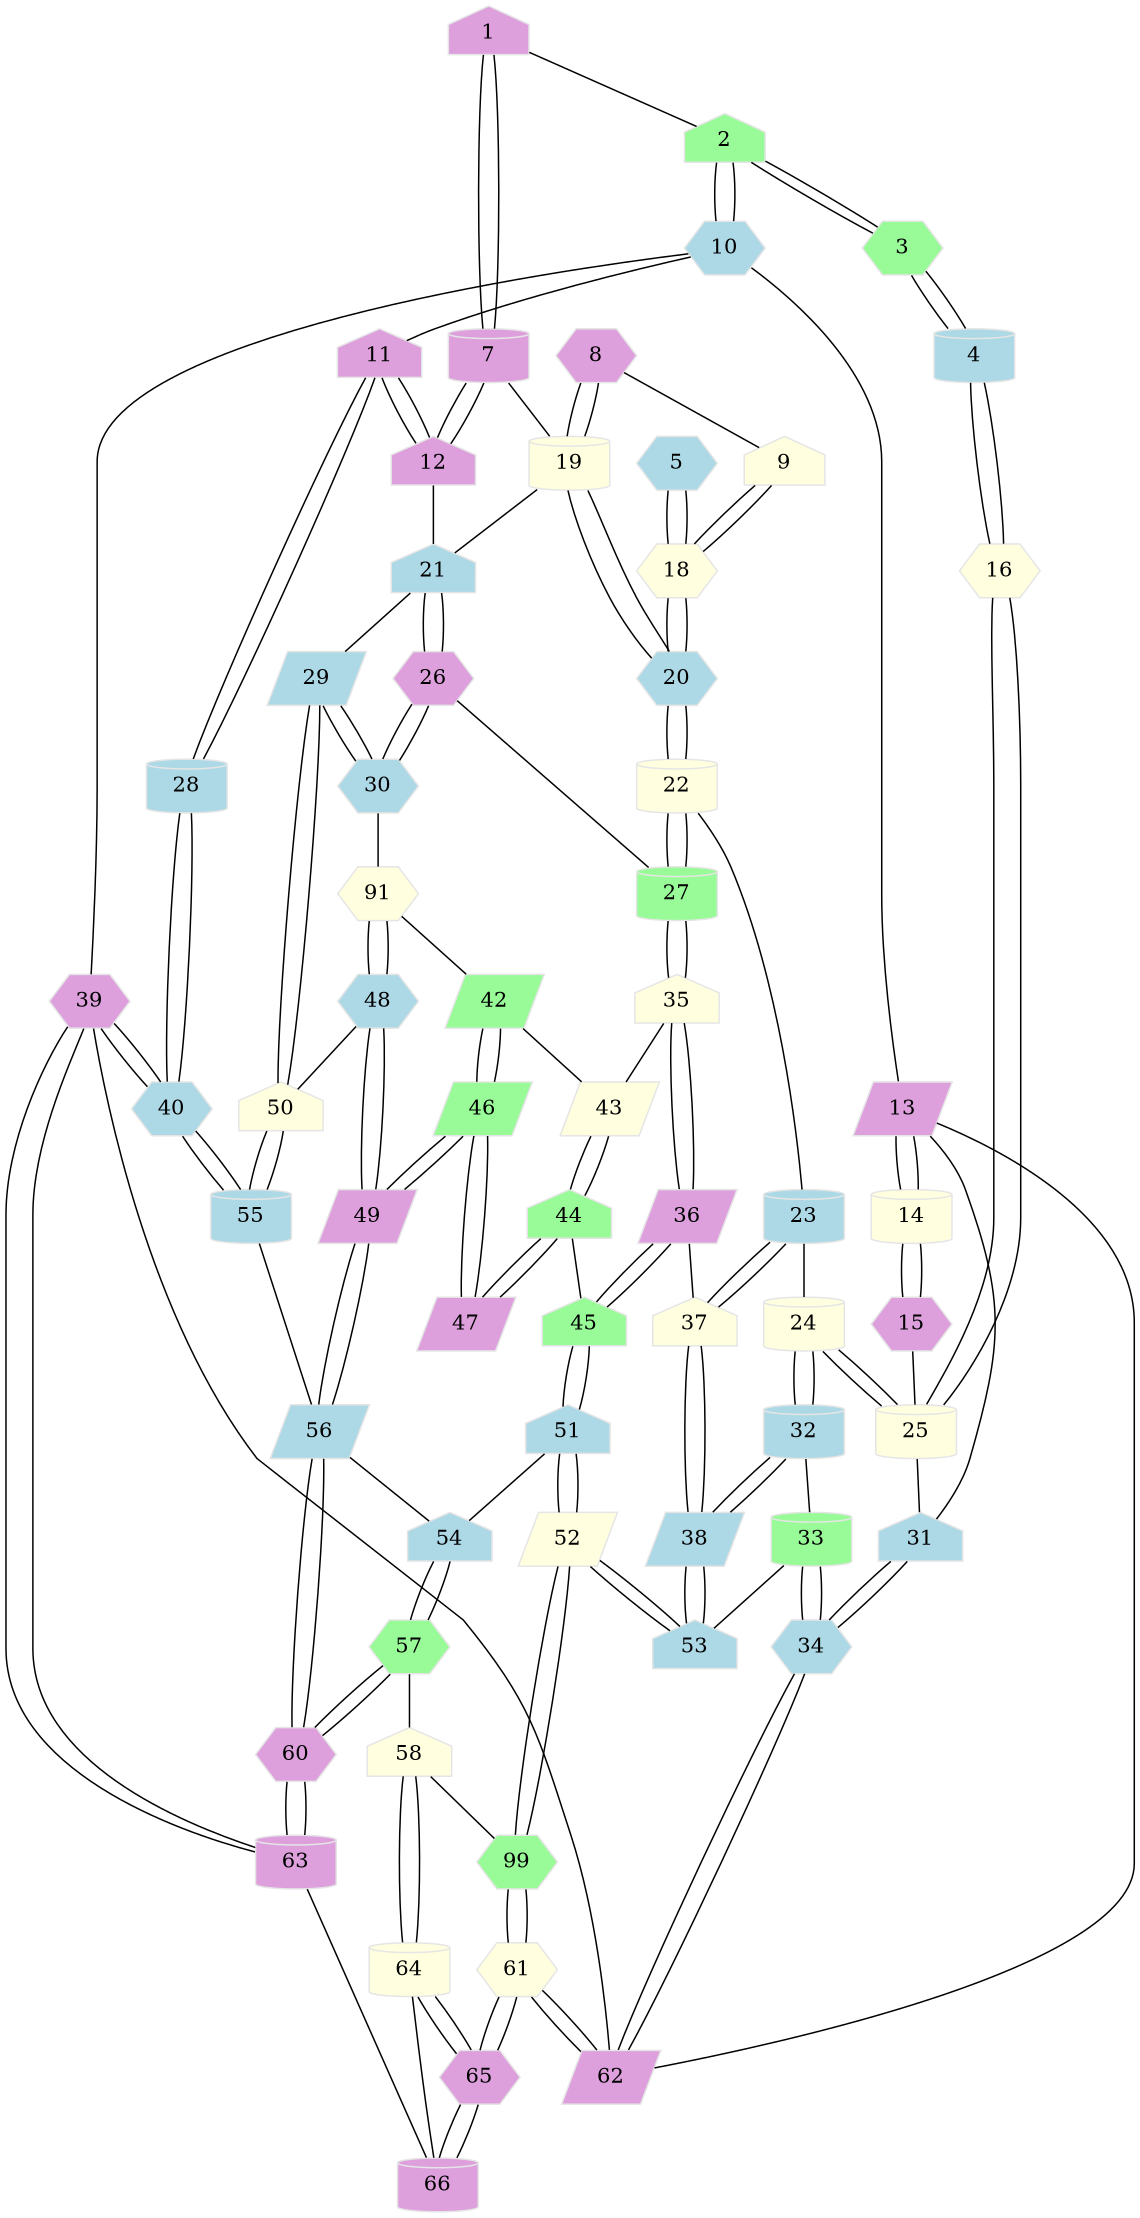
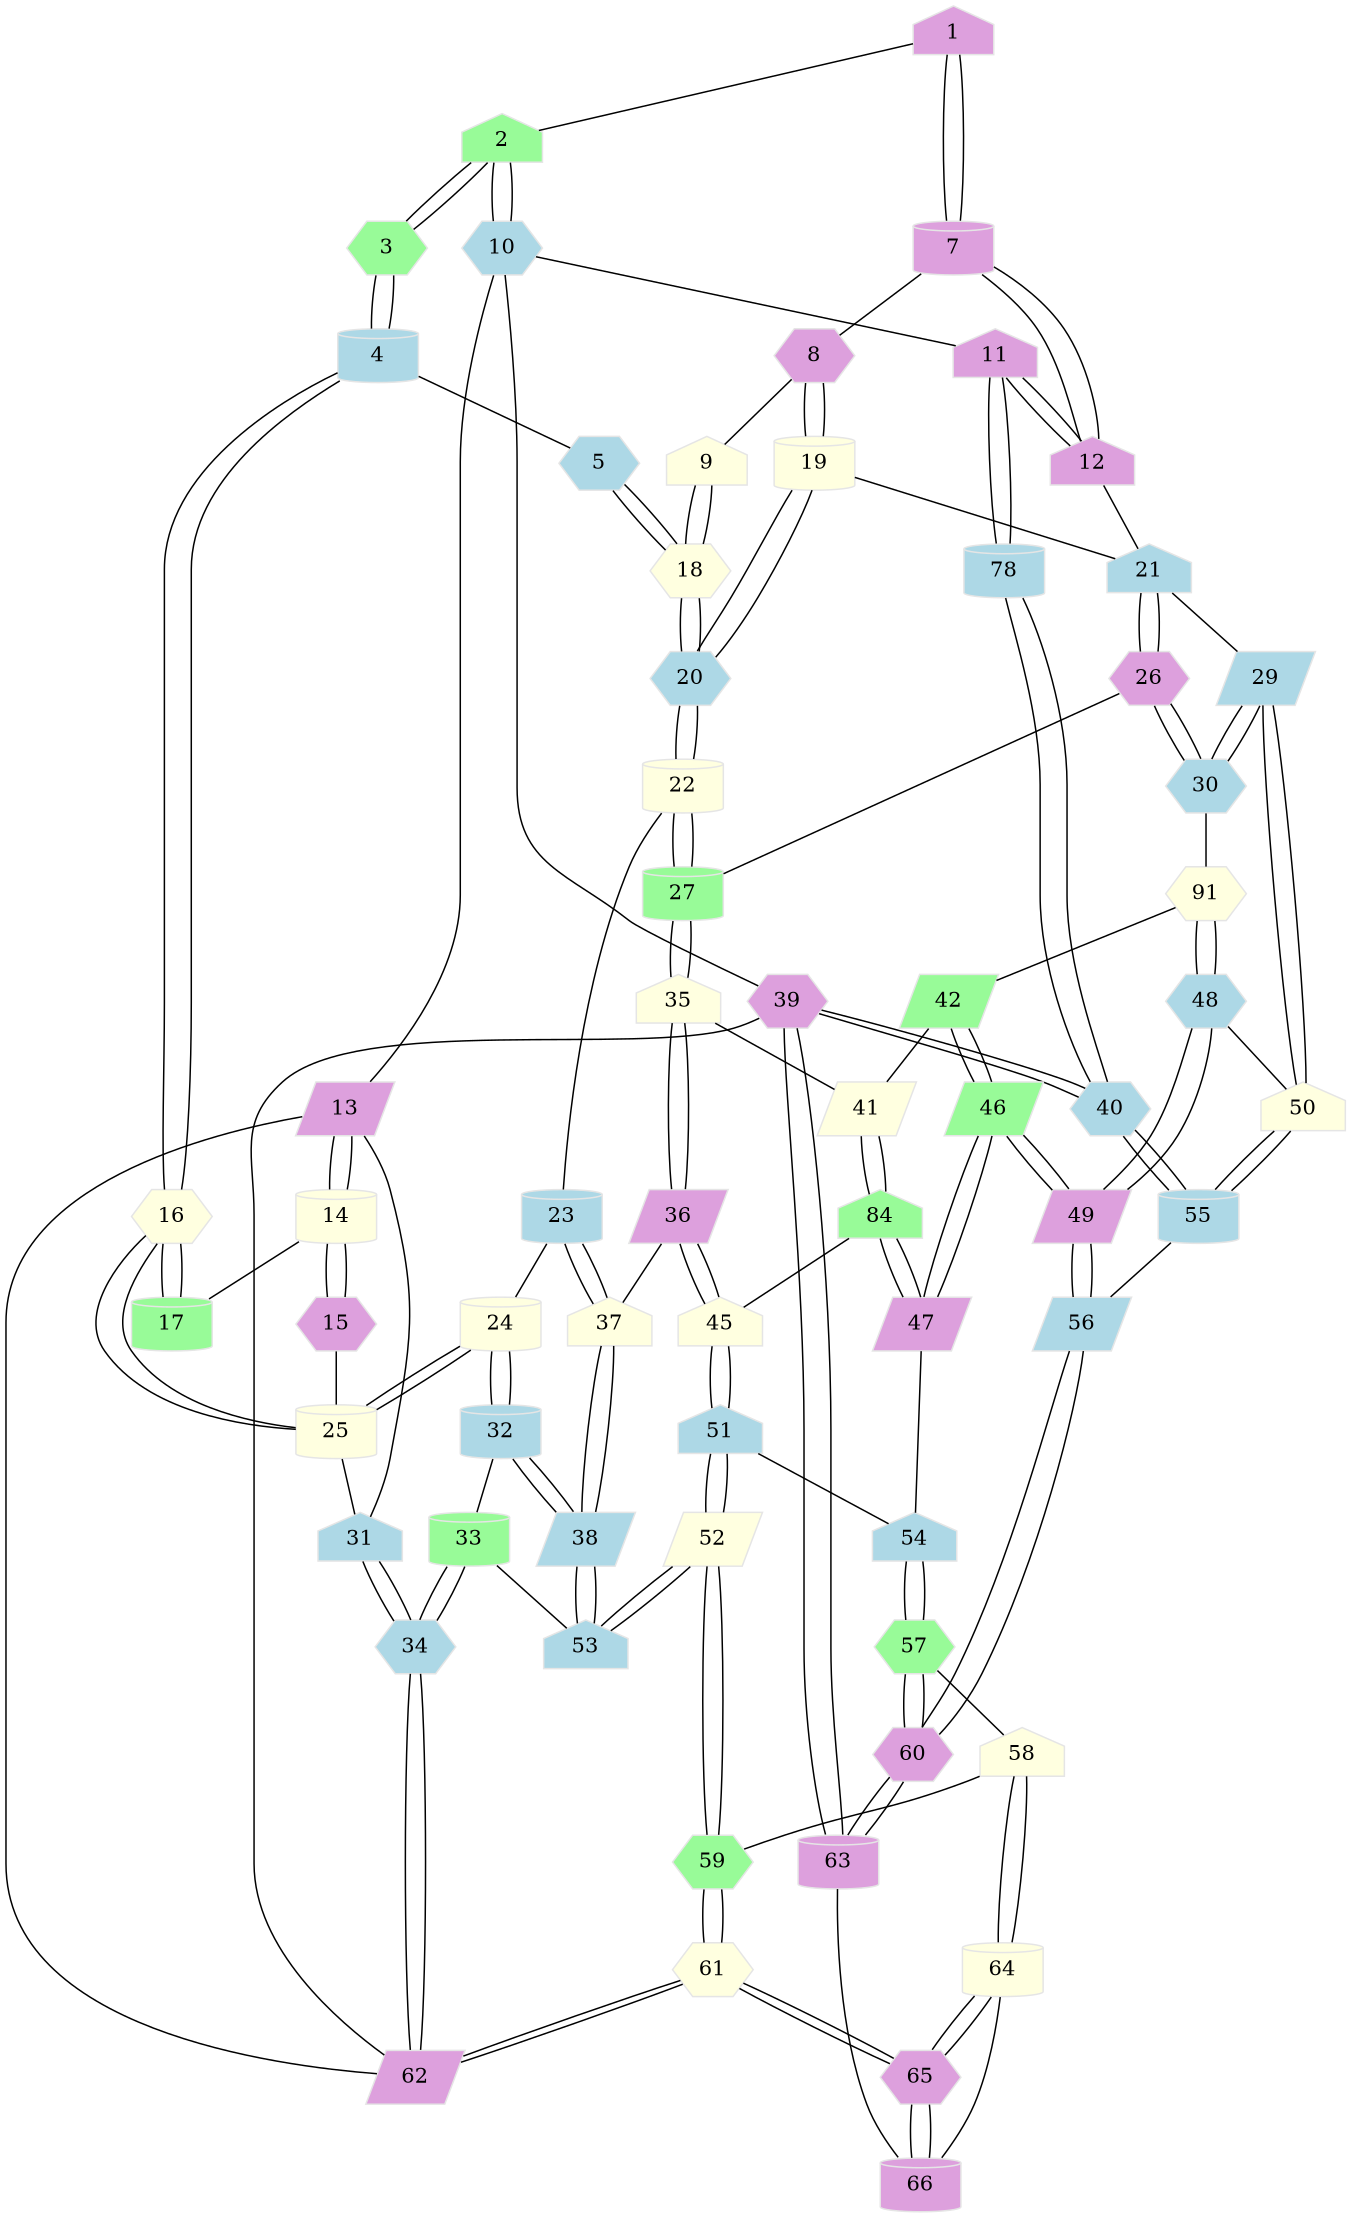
edge "7" -- "19": now "7" -- "8"
edge "4" -- "5": added
node "28": label "28" -> "78"
node "43": label "43" -> "41"
node "44": label "44" -> "84"
node "17": added
node "45": fillcolor palegreen -> lightyellow
edge "56" -- "54": now "47" -- "54"
node "99": label "99" -> "59"
